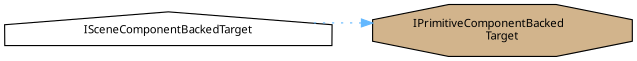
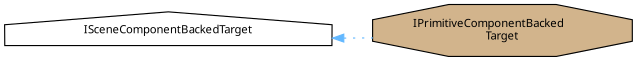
edge "ISceneComponentBackedTarget" -> "IPrimitiveComponentBacked Target": reversed
